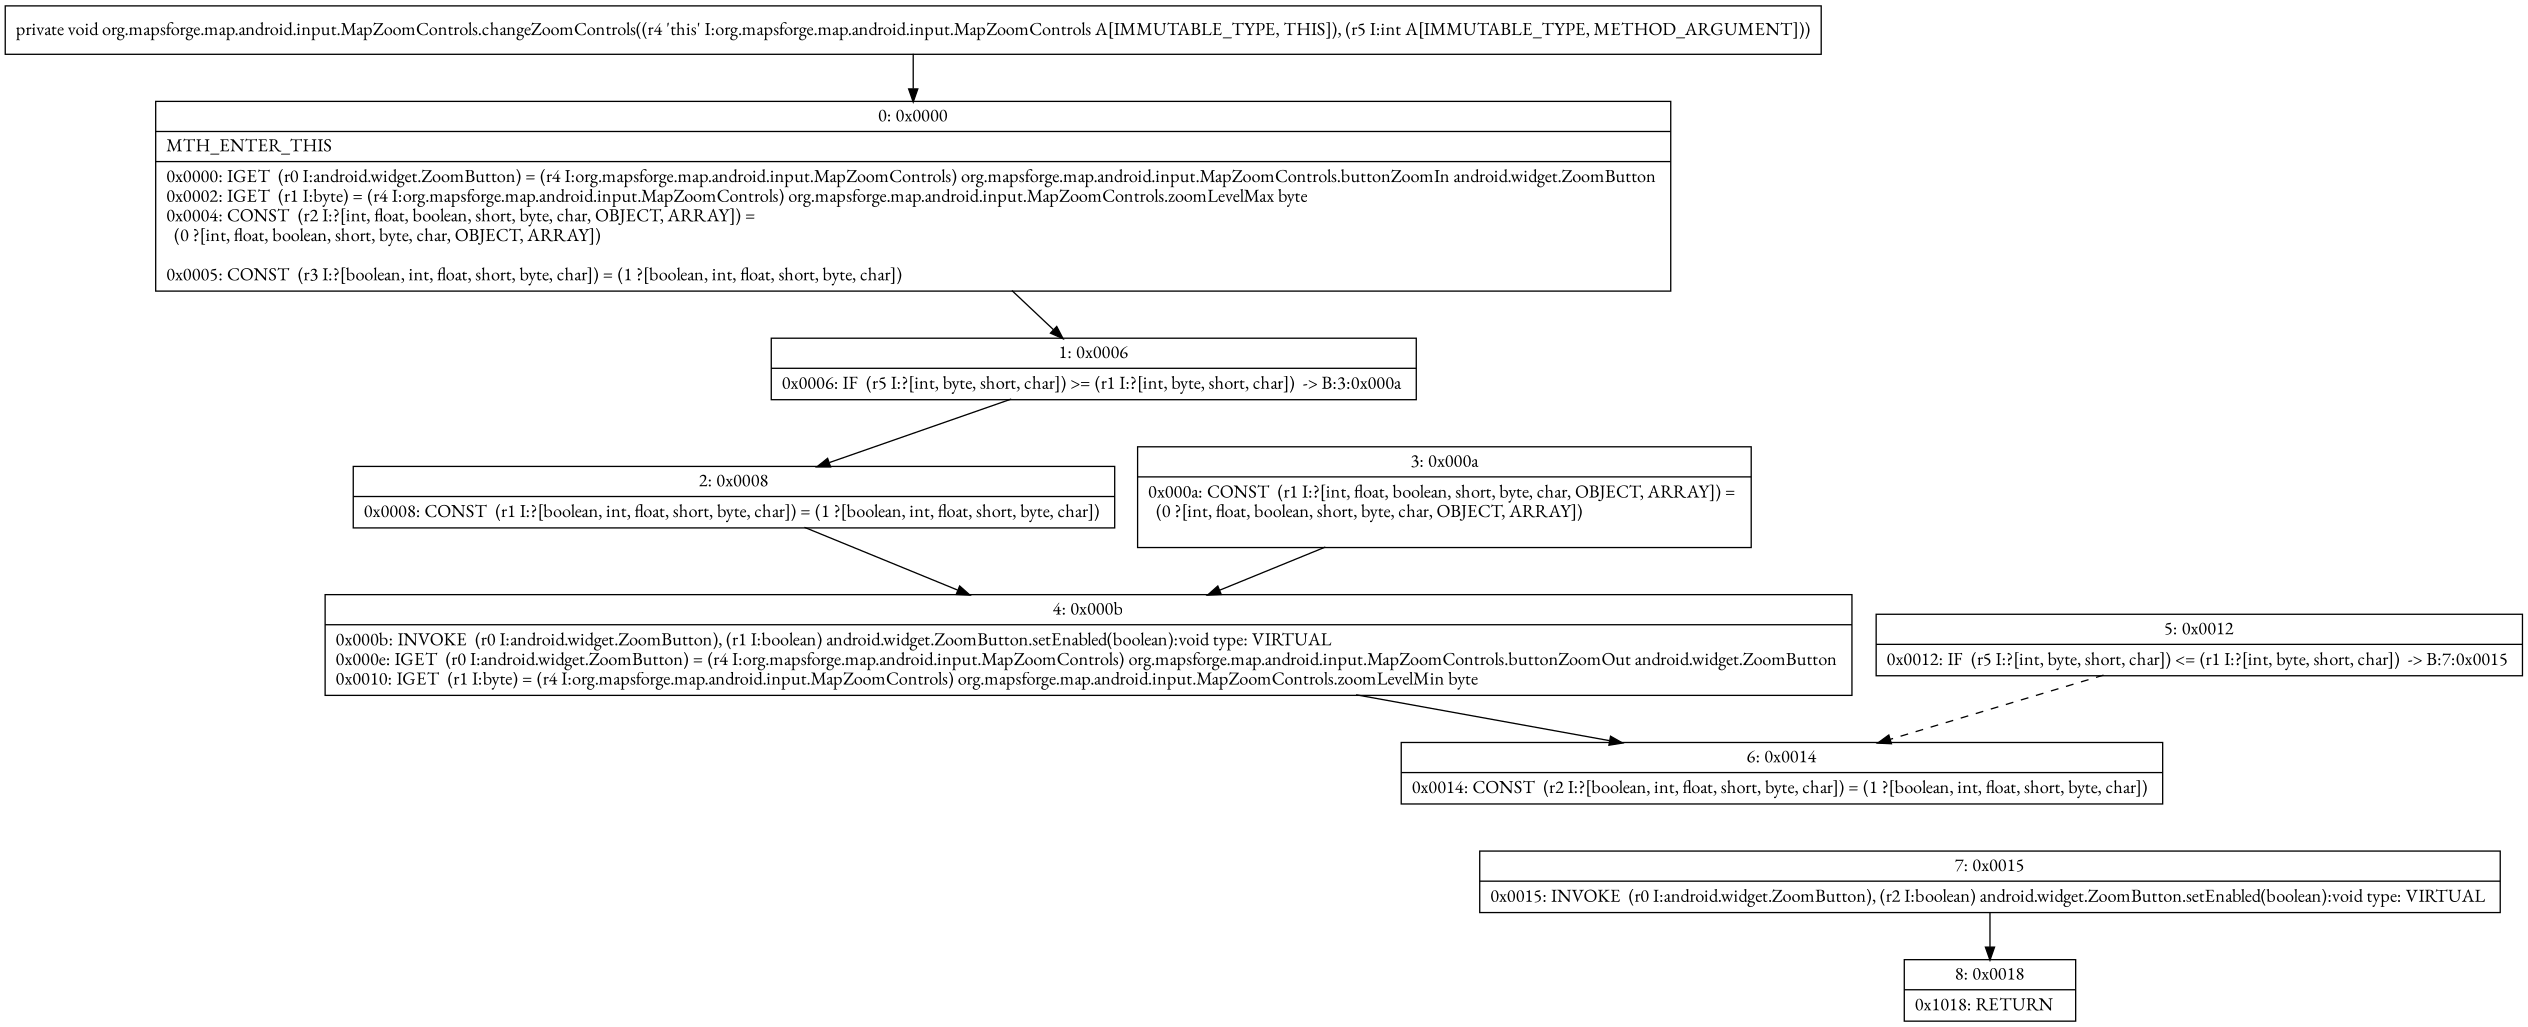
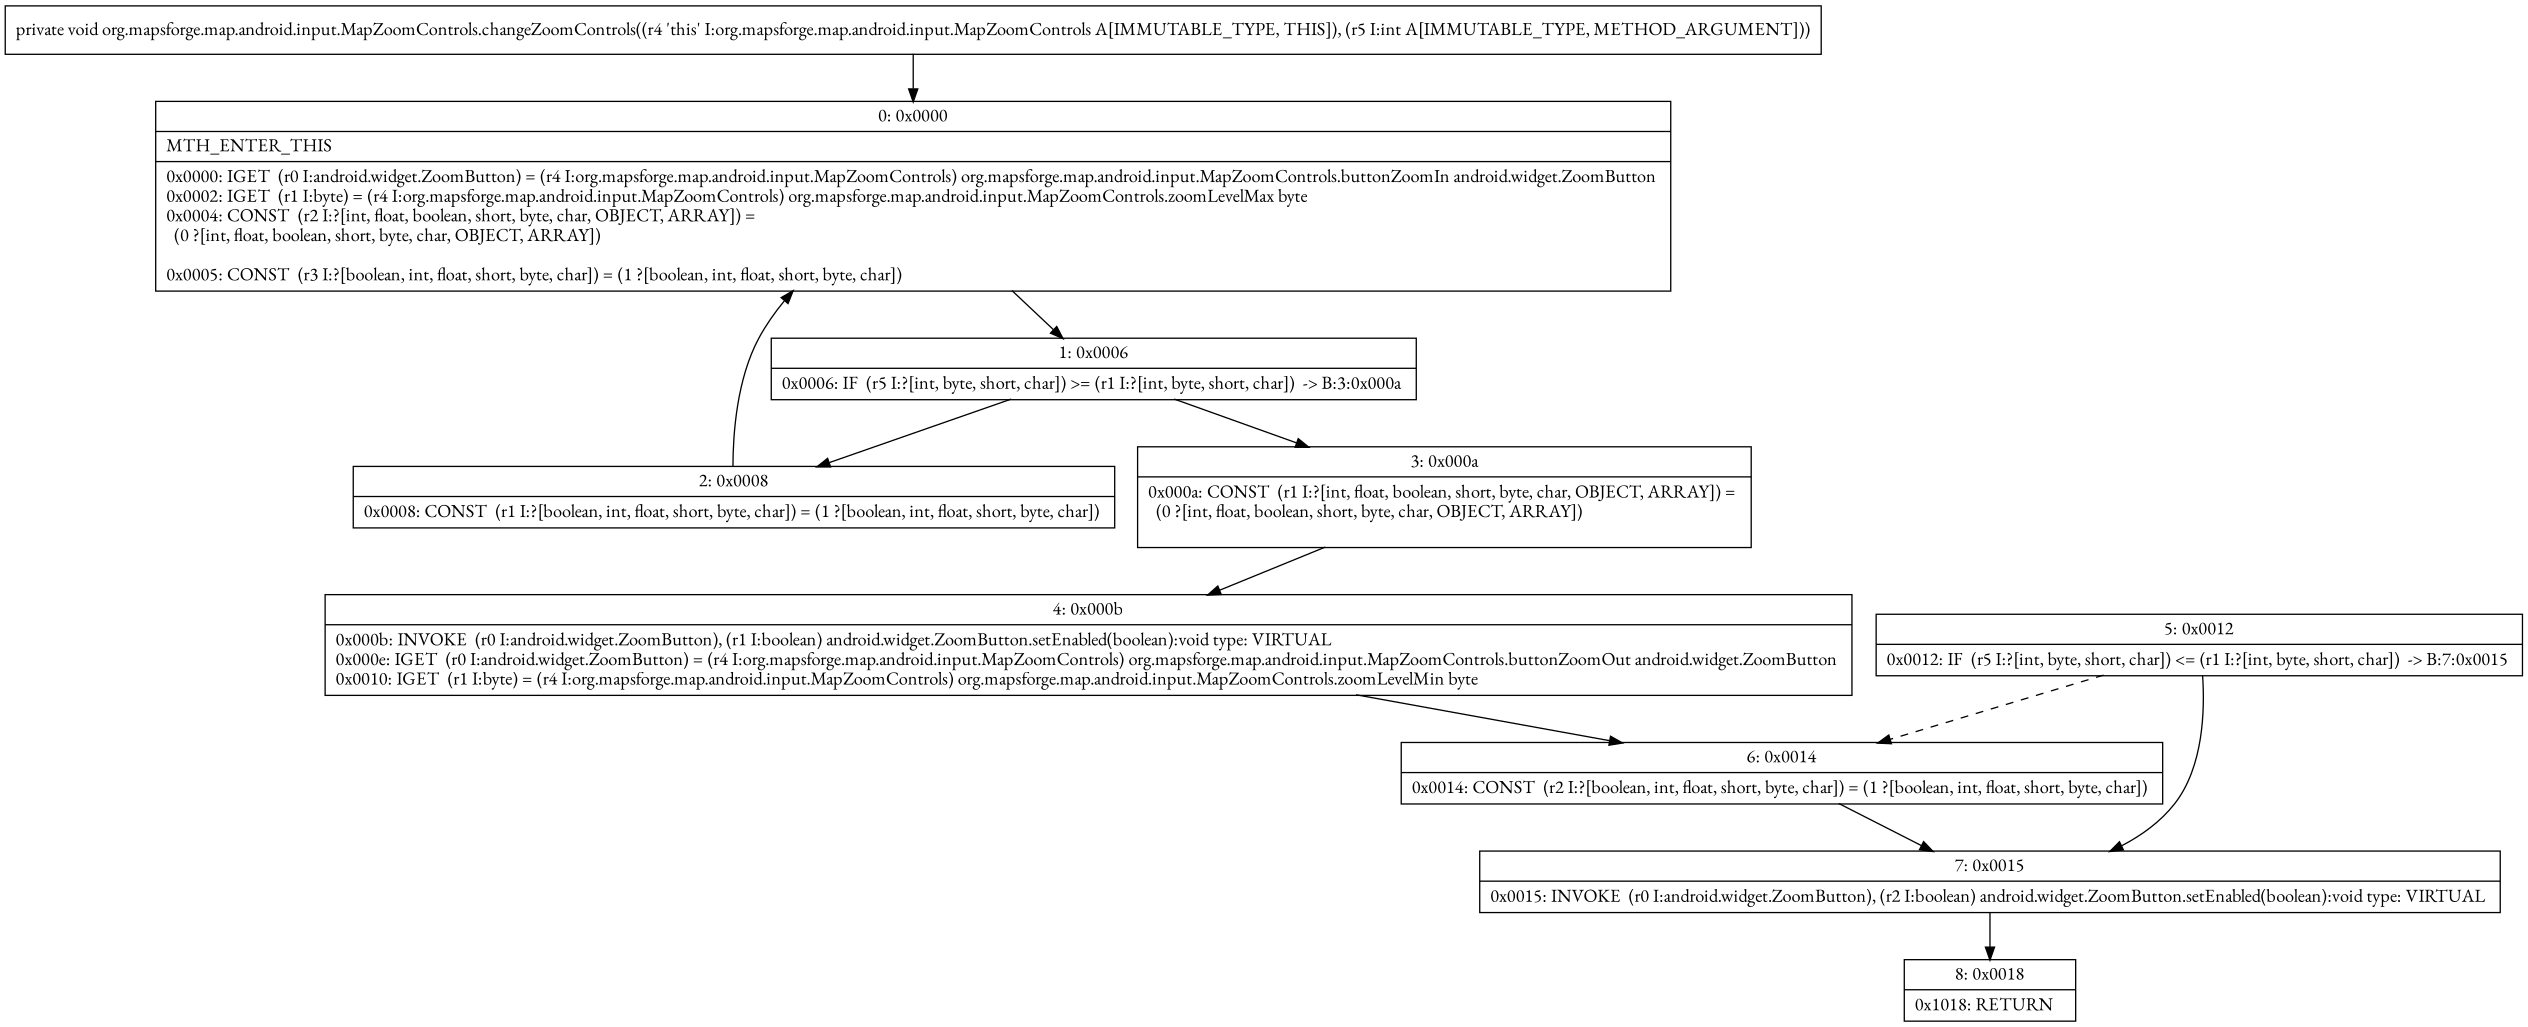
edge "1: 0x0006" -> "3: 0x000a": added
edge "2: 0x0008" -> "4: 0x000b": now "2: 0x0008" -> "0: 0x0000"
edge "5: 0x0012" -> "7: 0x0015": added
edge "6: 0x0014" -> "7: 0x0015": added
